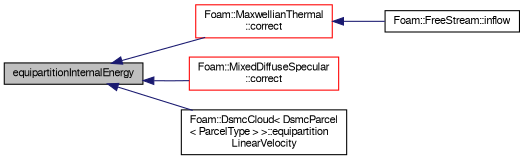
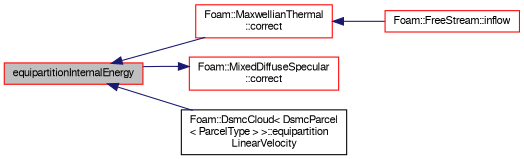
node "Foam::FreeStream::inflow": color black -> red
node "equipartitionInternalEnergy": color black -> red
edge "Foam::MixedDiffuseSpecular ::correct" -> "equipartitionInternalEnergy": reversed
